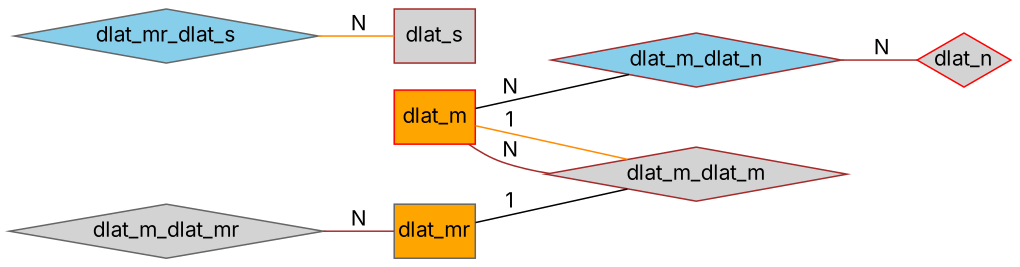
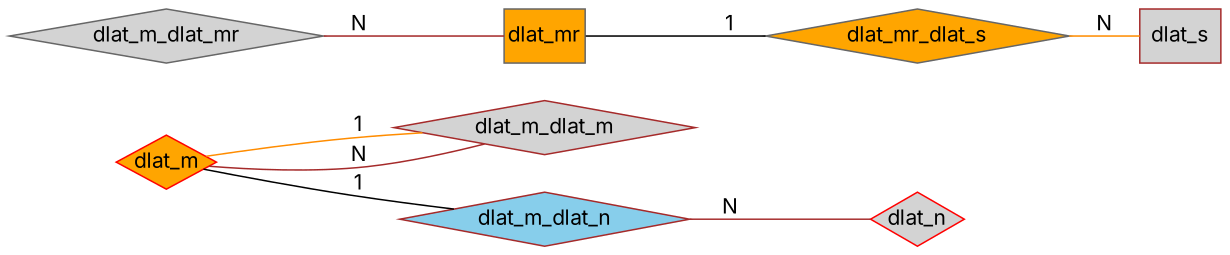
node "dlat_mr_dlat_s": fillcolor skyblue -> orange
edge "dlat_m_dlat_n" -- "dlat_m": label "N" -> "1"
node "dlat_m": shape box -> diamond
edge "dlat_m_dlat_m" -- "dlat_mr": now "dlat_mr_dlat_s" -- "dlat_mr"
